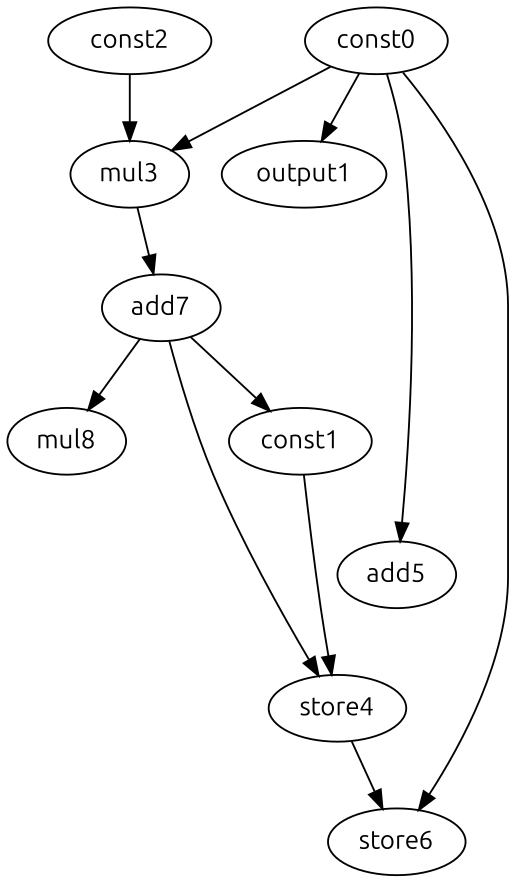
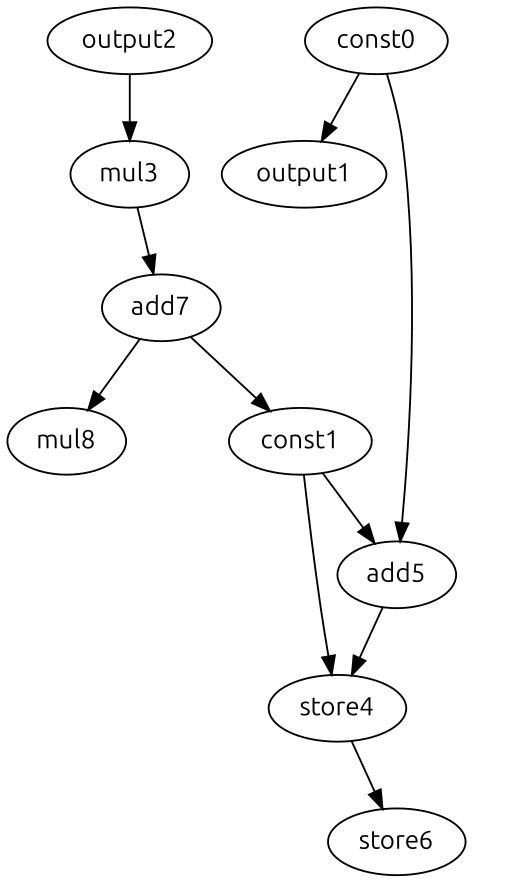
node "const2": label "const2" -> "output2"
edge "const0" -> "mul3": removed
edge "const0" -> "store6": removed
edge "const1" -> "add5": added
edge "add7" -> "store4": now "add5" -> "store4"
